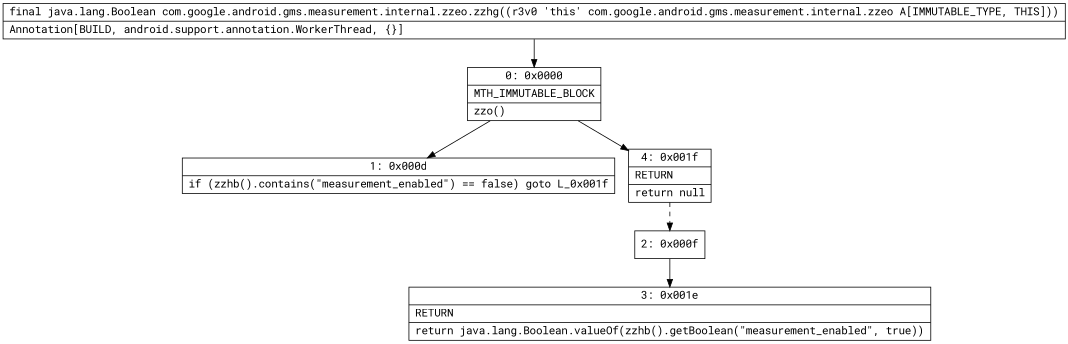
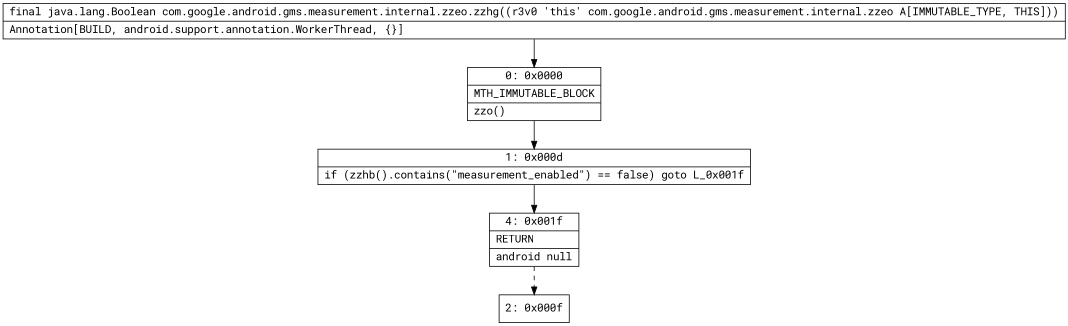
edge "0: 0x0000" -> "4: 0x001f": now "1: 0x000d" -> "4: 0x001f"
node "4: 0x001f": text "return null" -> "android null"
node "3: 0x001e": removed
